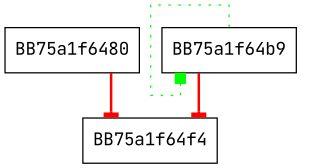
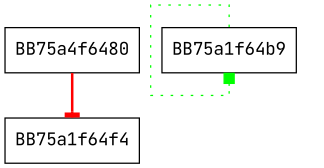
node "BB75a1f6480": label "BB75a1f6480" -> "BB75a4f6480"
edge "BB75a1f64b9" -> "BB75a1f64f4": removed
